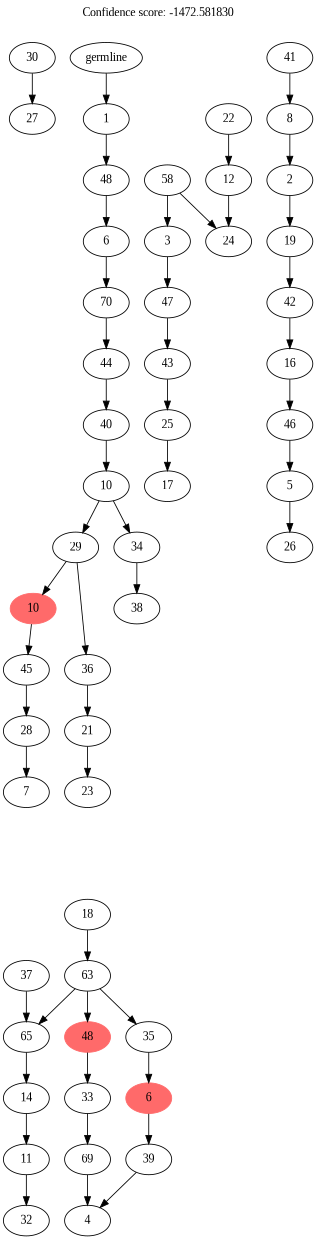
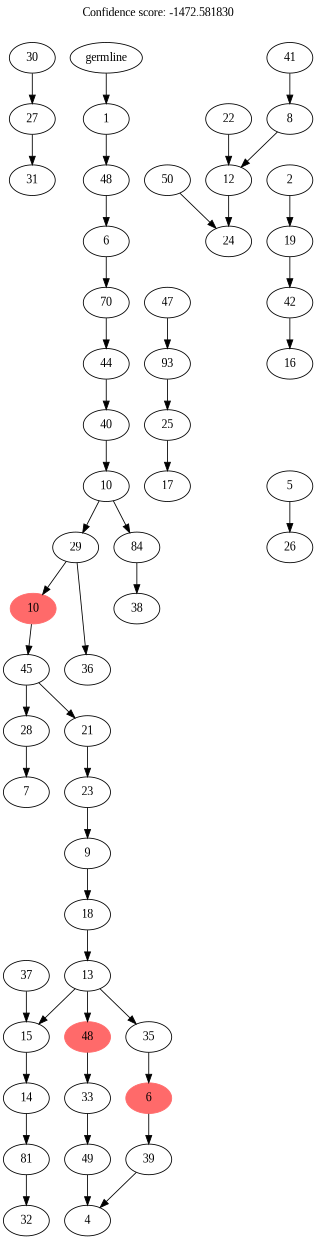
edge "8" -> "2": now "8" -> "12"
node "31": added
node "58": label "58" -> "50"
node "3": removed
node "43": label "43" -> "93"
node "46": removed
node "34": label "34" -> "84"
edge "36" -> "21": now "45" -> "21"
node "9": added
node "63": label "63" -> "13"
node "65": label "65" -> "15"
node "11": label "11" -> "81"
node "69": label "69" -> "49"
